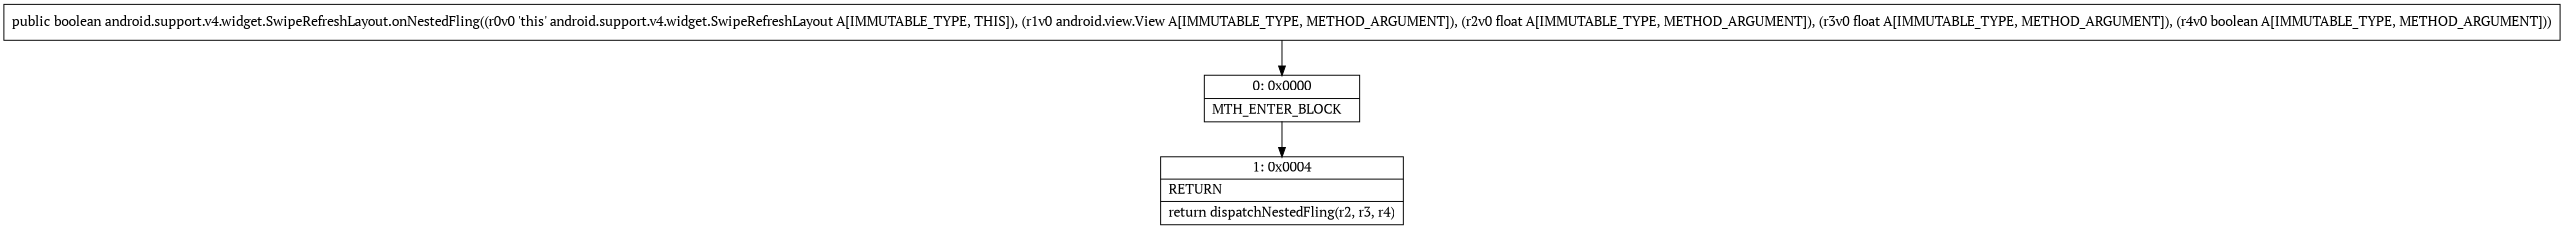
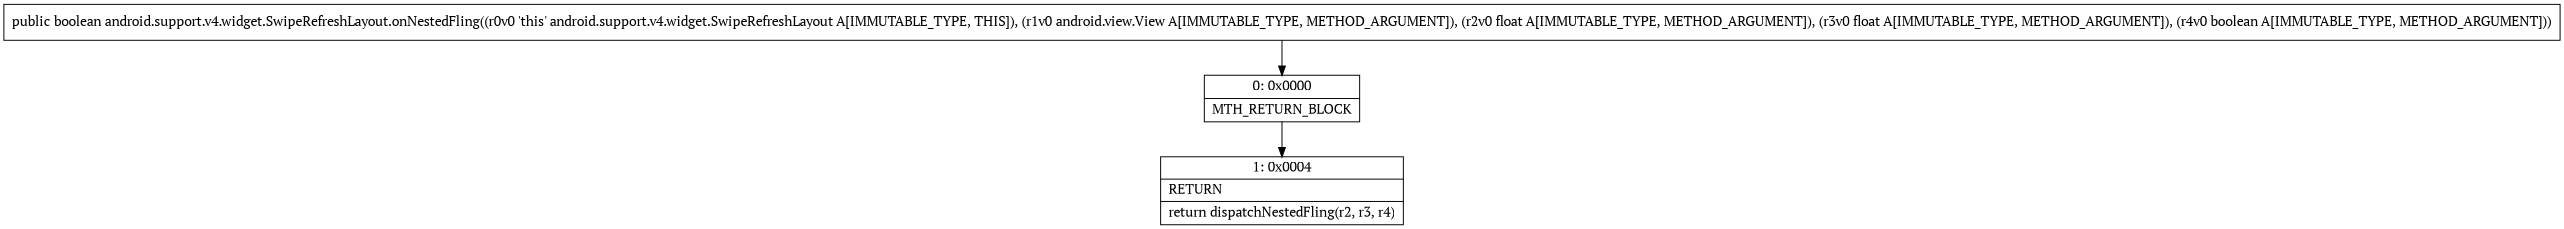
node "0: 0x0000": text "MTH_ENTER_BLOCK" -> "MTH_RETURN_BLOCK"
